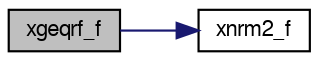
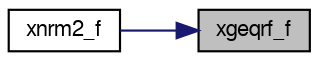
edge "xgeqrf_f" -> "xnrm2_f": reversed
